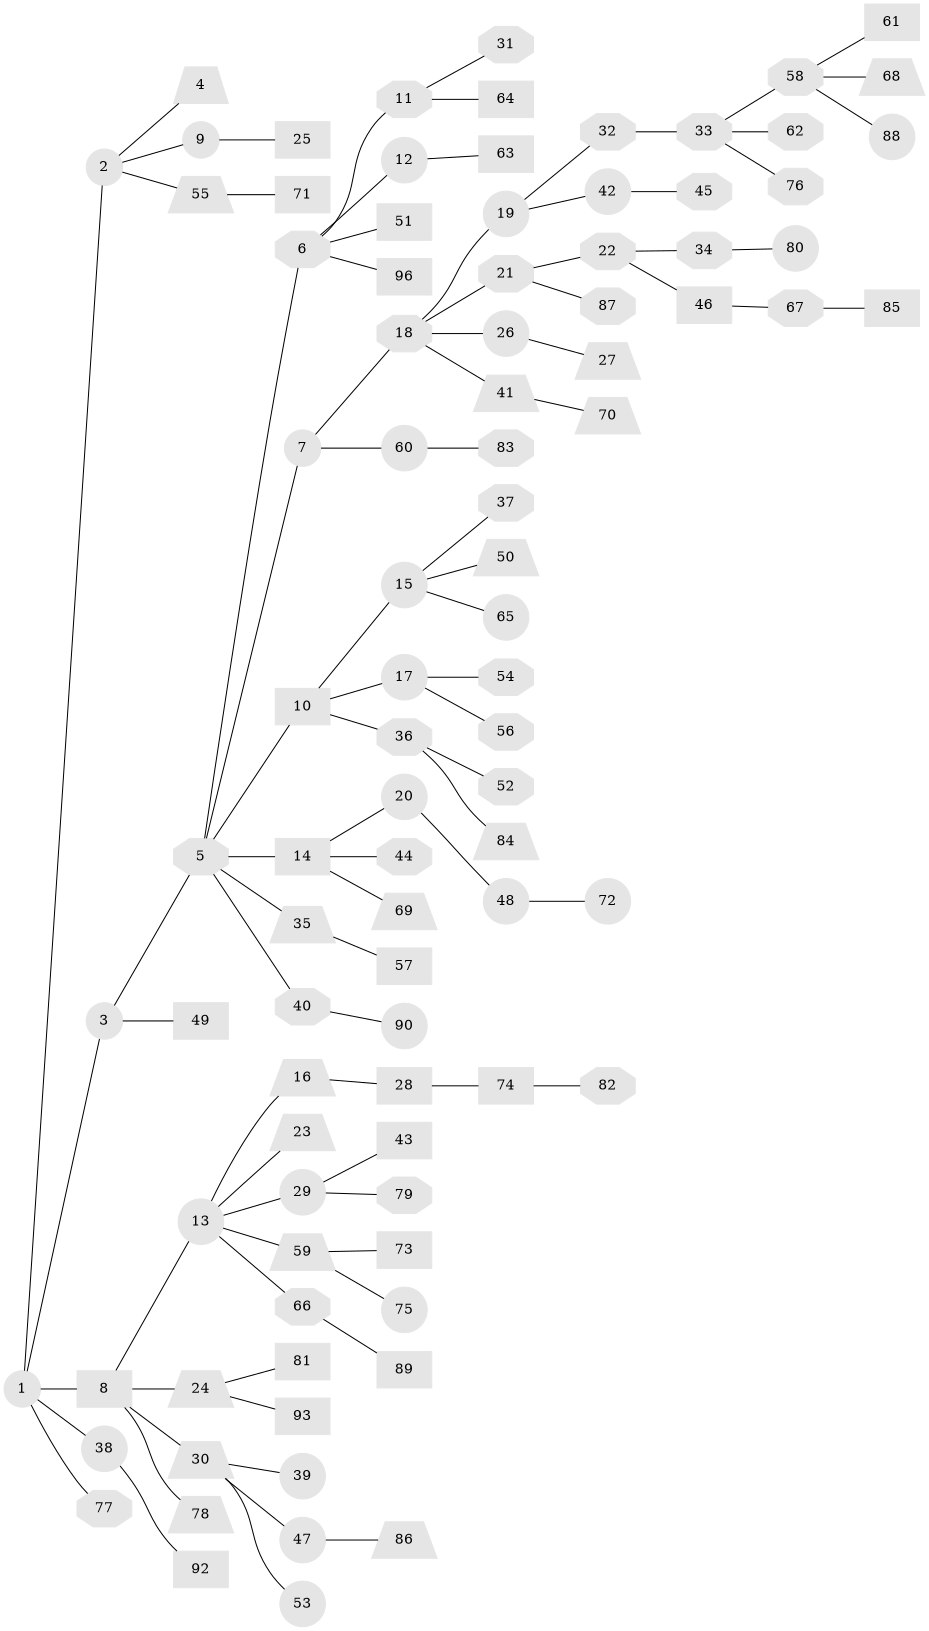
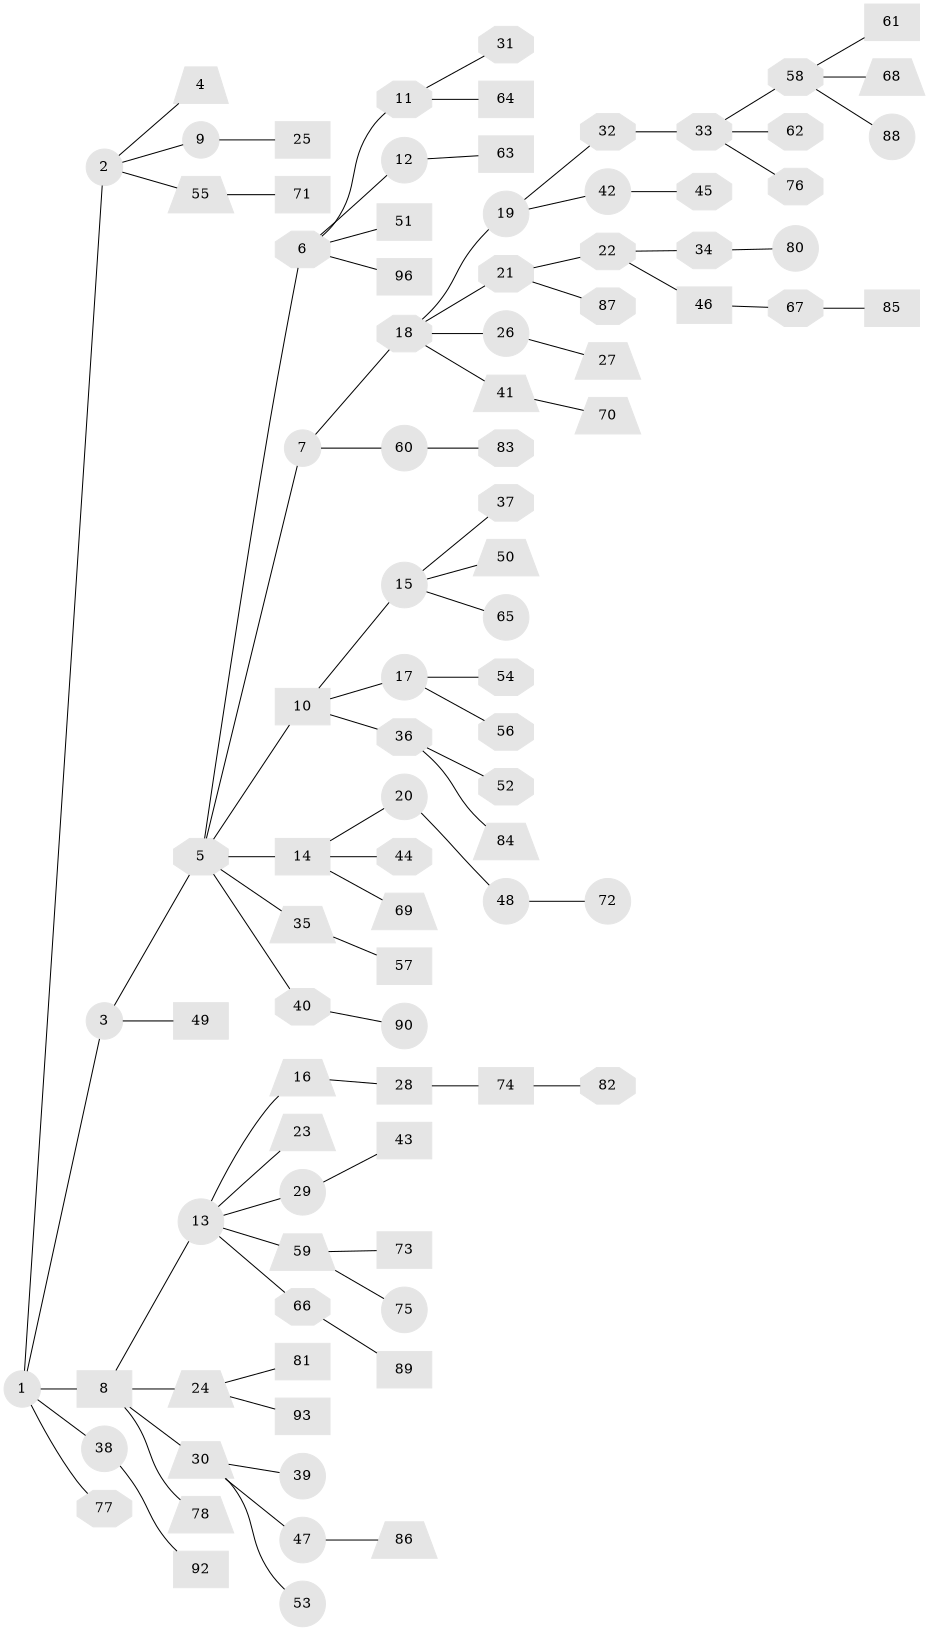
node "79": removed
